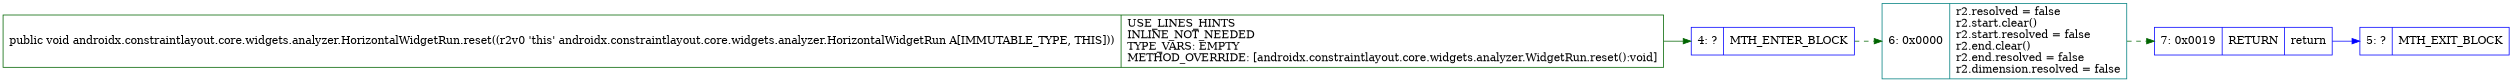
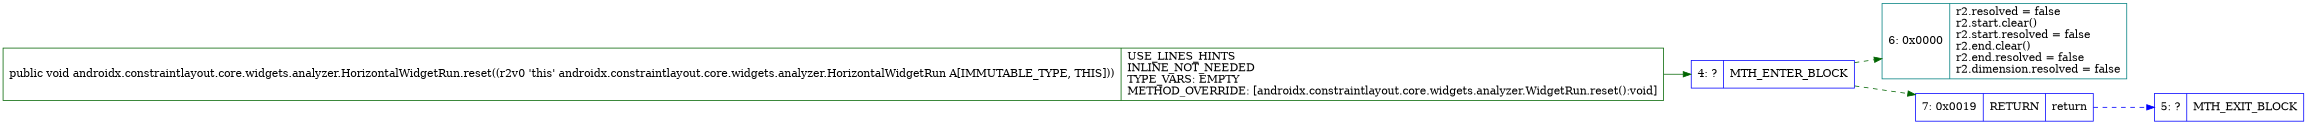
edge "6: 0x0000" -> "7: 0x0019": now "4: ?" -> "7: 0x0019"
edge "7: 0x0019" -> "5: ?": style solid -> dashed
